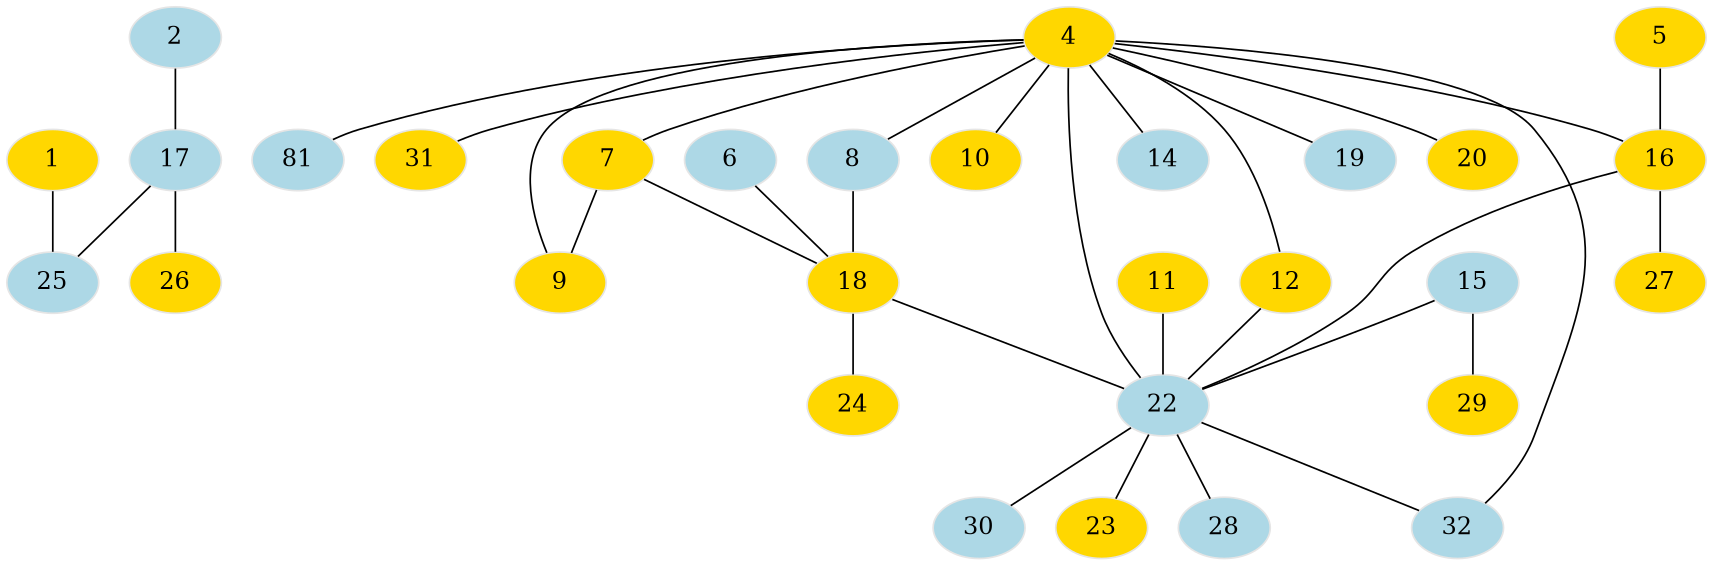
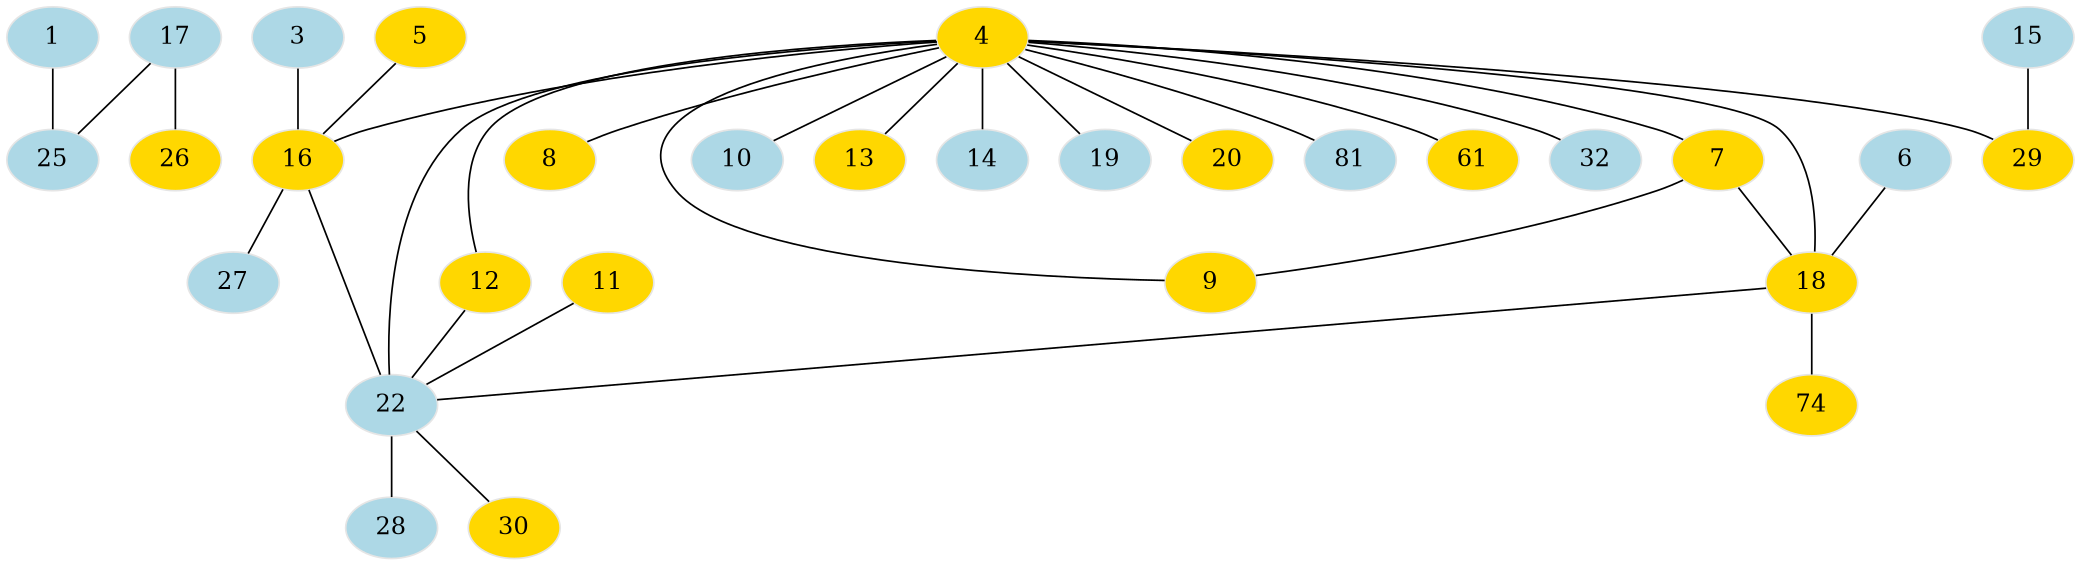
node "2": removed
node "3": added
edge "4" -- "29": added
node "1": fillcolor gold -> lightblue
node "31": label "31" -> "61"
node "8": fillcolor lightblue -> gold
node "13": added
node "10": fillcolor gold -> lightblue
edge "8" -- "18": now "4" -- "18"
node "27": fillcolor gold -> lightblue
edge "15" -- "22": removed
node "24": label "24" -> "74"
edge "22" -- "32": removed
node "30": fillcolor lightblue -> gold
node "23": removed
